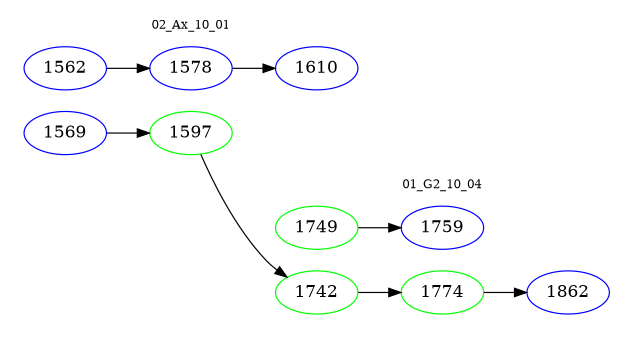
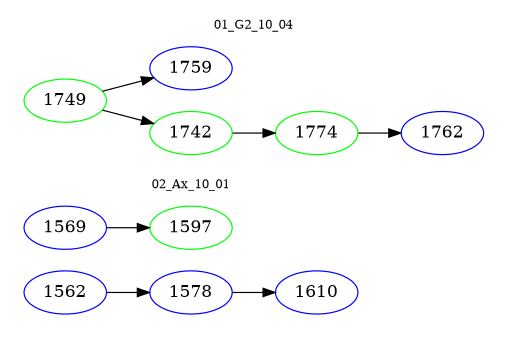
edge "1597" -> "1742": now "1749" -> "1742"
node "1862": label "1862" -> "1762"
